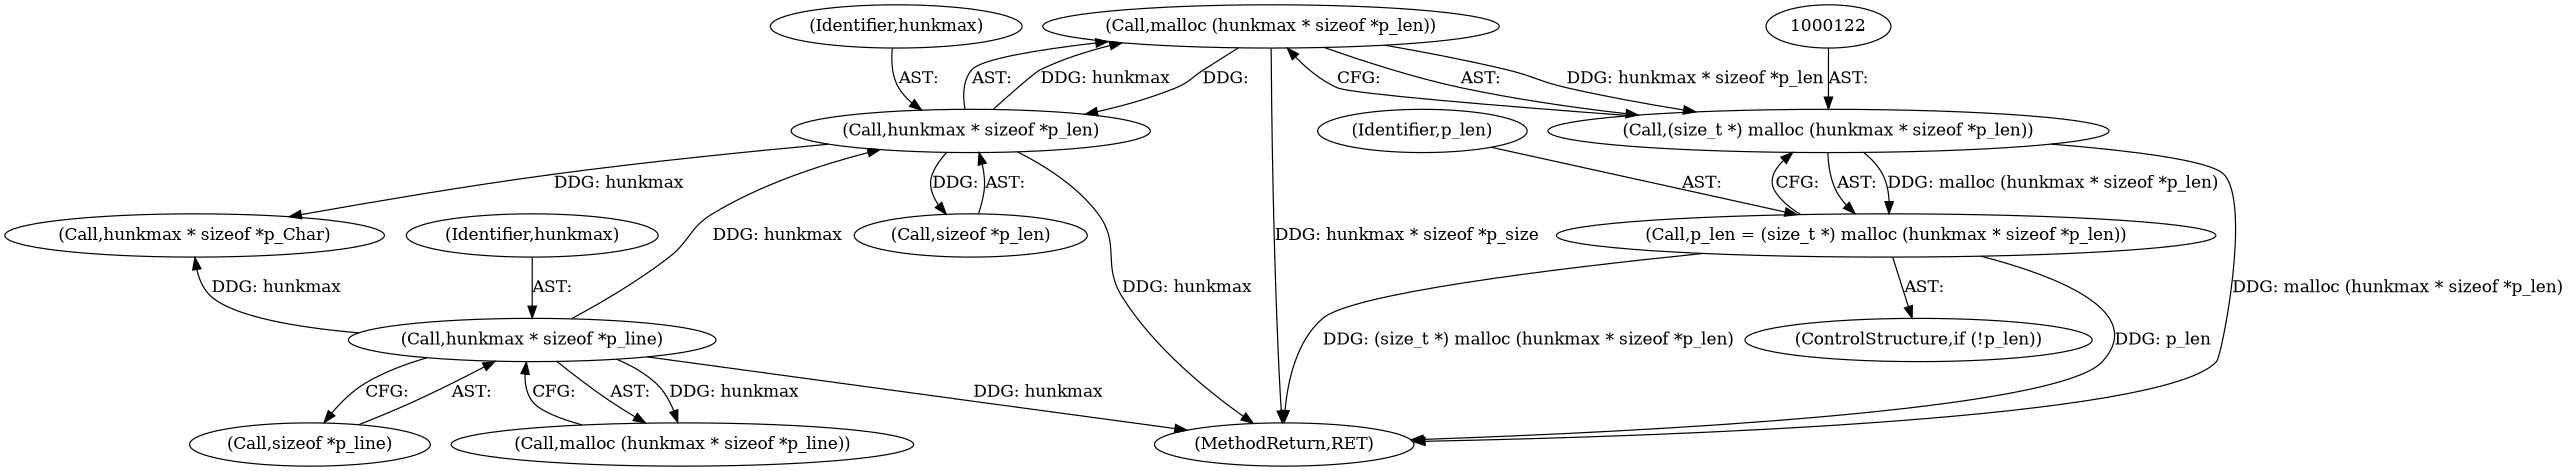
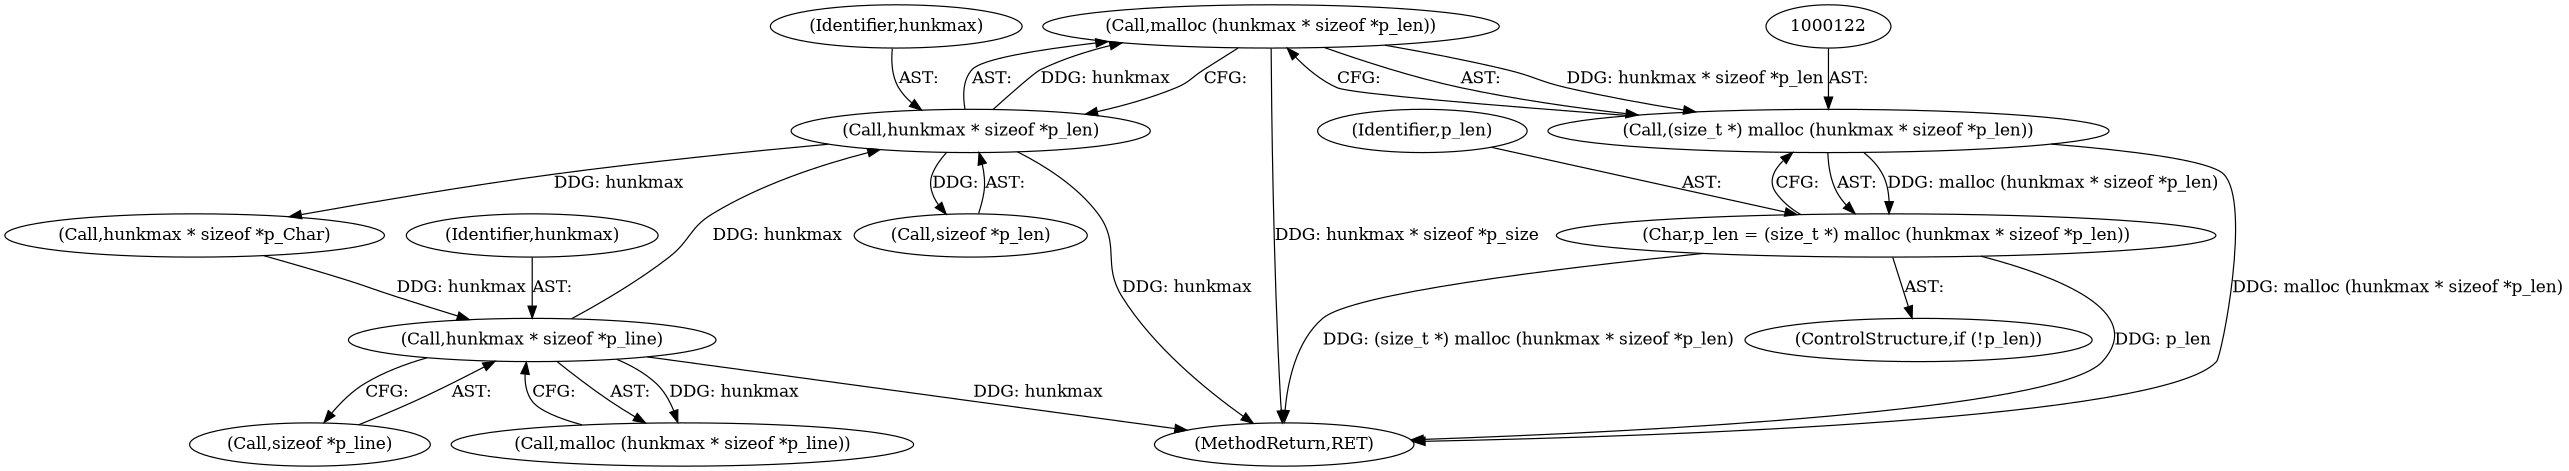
edge "(Call,malloc (hunkmax * sizeof *p_len))" -> "(Call,hunkmax * sizeof *p_len)": label "DDG: " -> "CFG: "
node "(Call,p_len = (size_t *) malloc (hunkmax * sizeof *p_len))": label "(Call,p_len = (size_t *) malloc (hunkmax * sizeof *p_len))" -> "(Char,p_len = (size_t *) malloc (hunkmax * sizeof *p_len))"
edge "(Call,hunkmax * sizeof *p_line)" -> "(Call,hunkmax * sizeof *p_Char)": reversed
